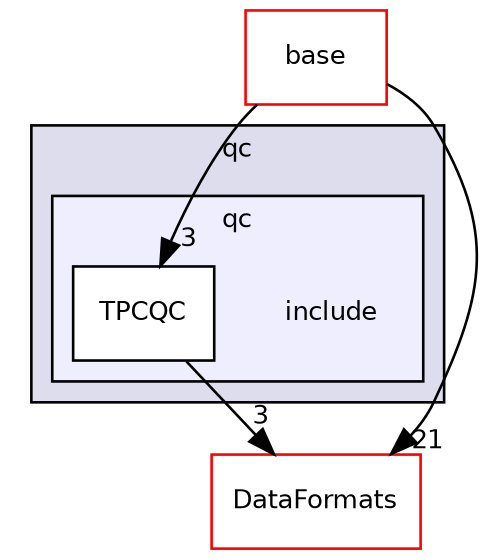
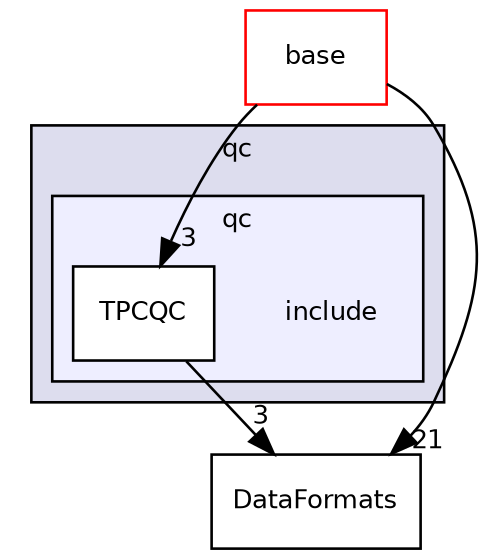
node "DataFormats": color red -> black
